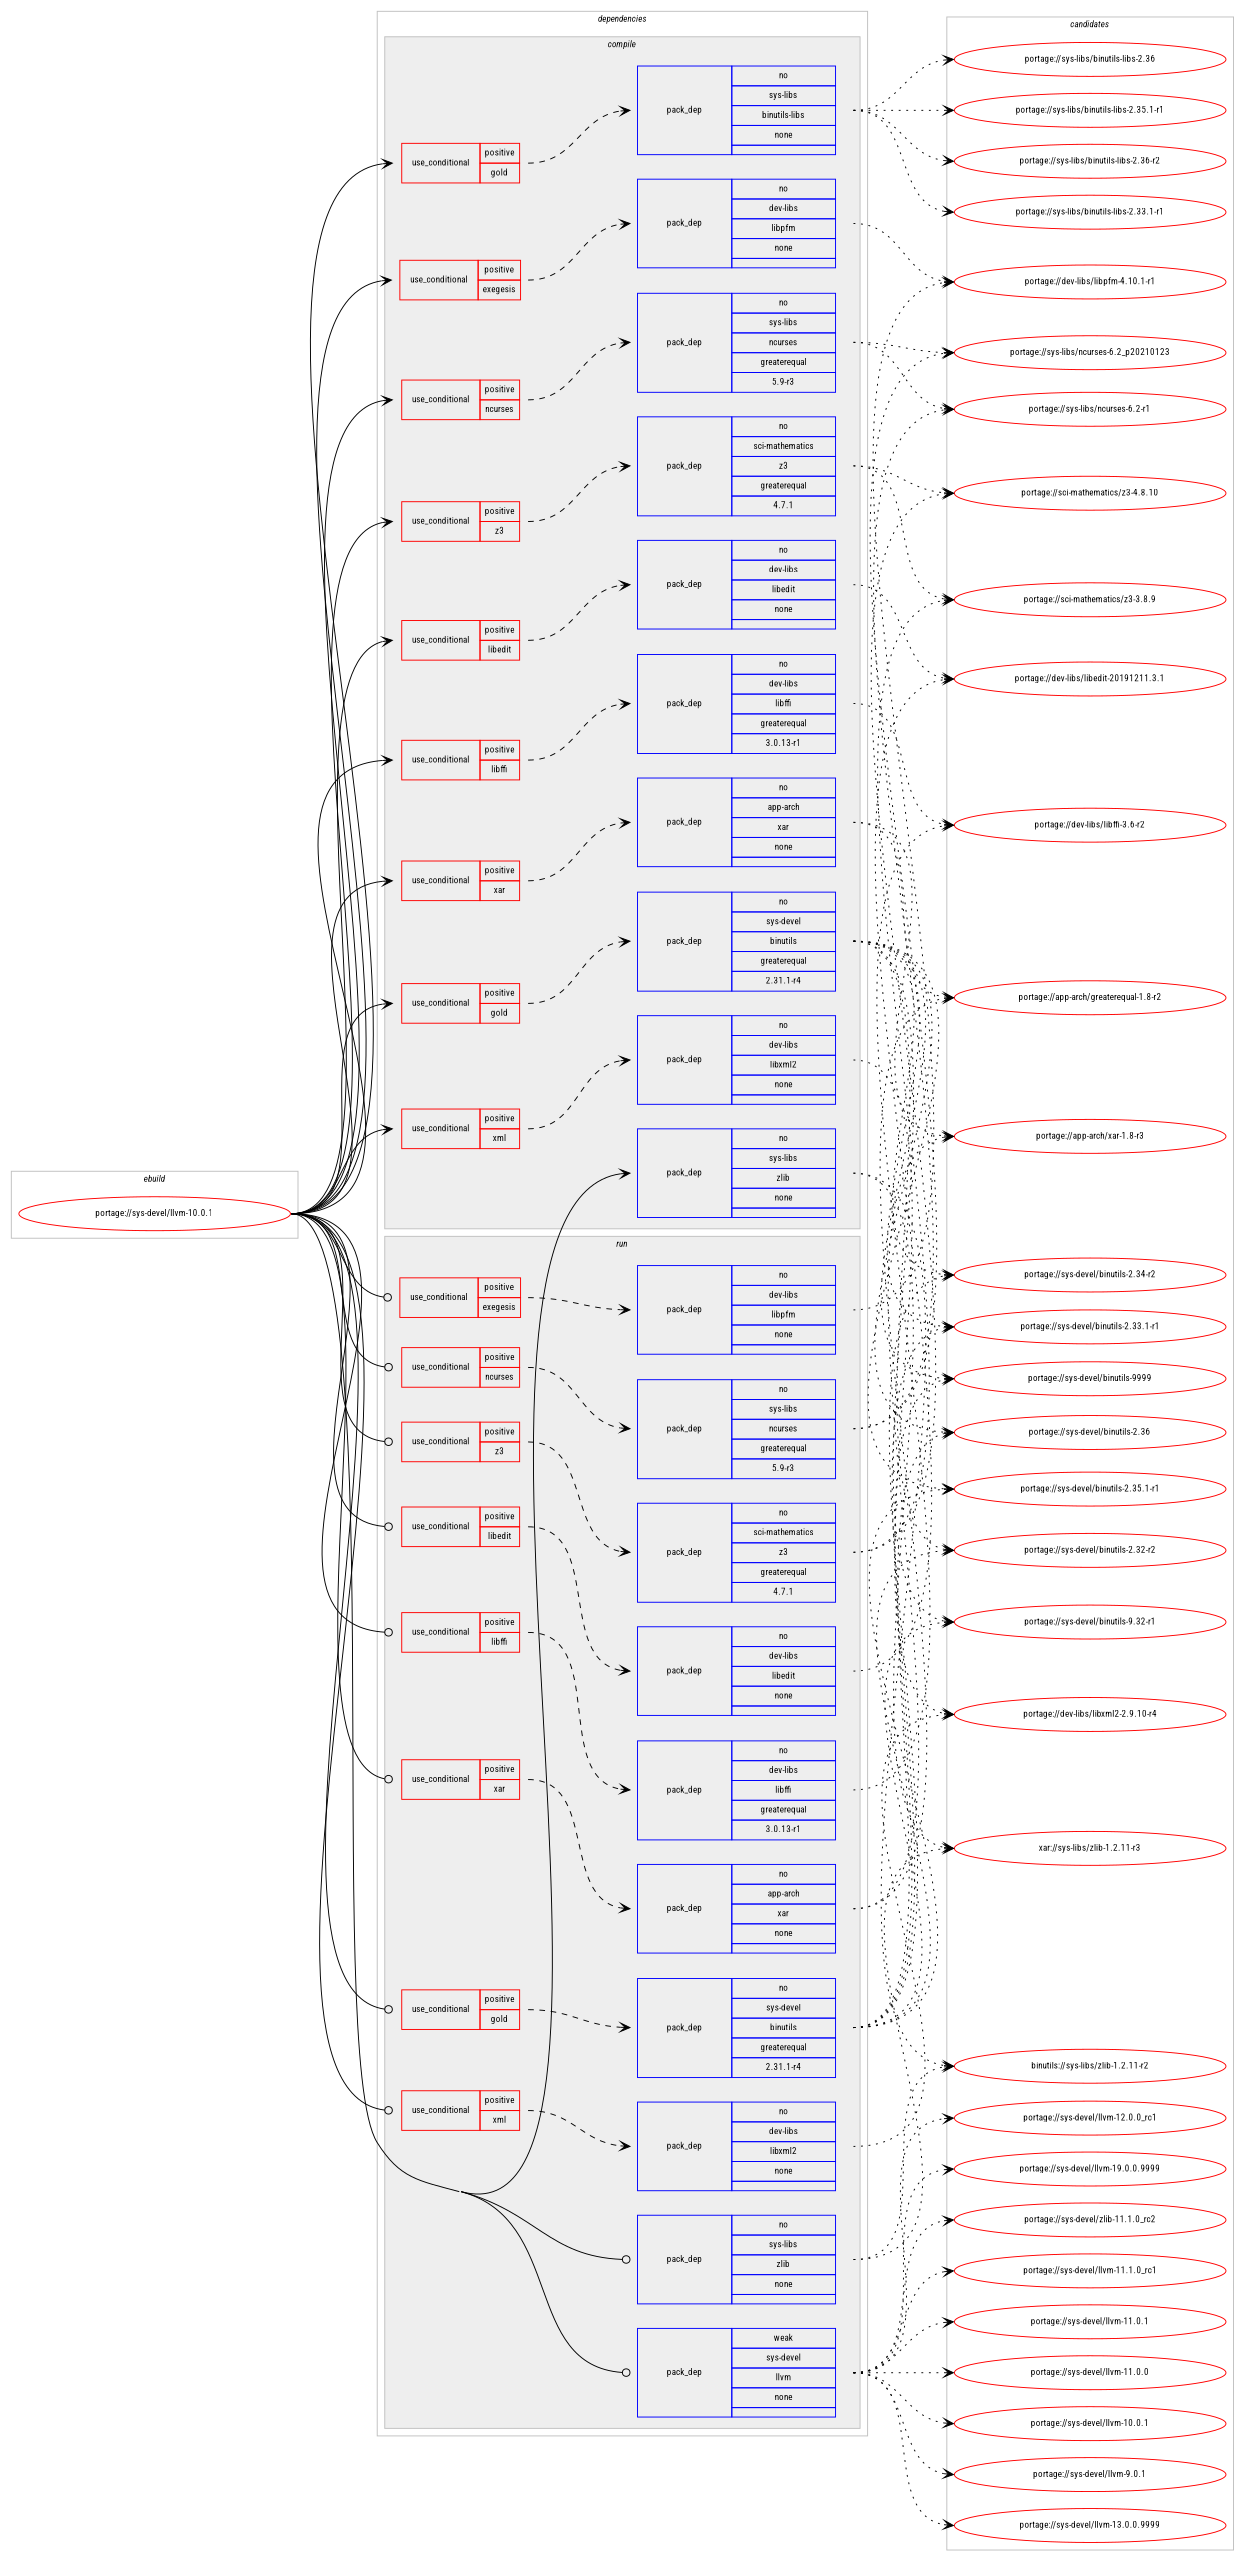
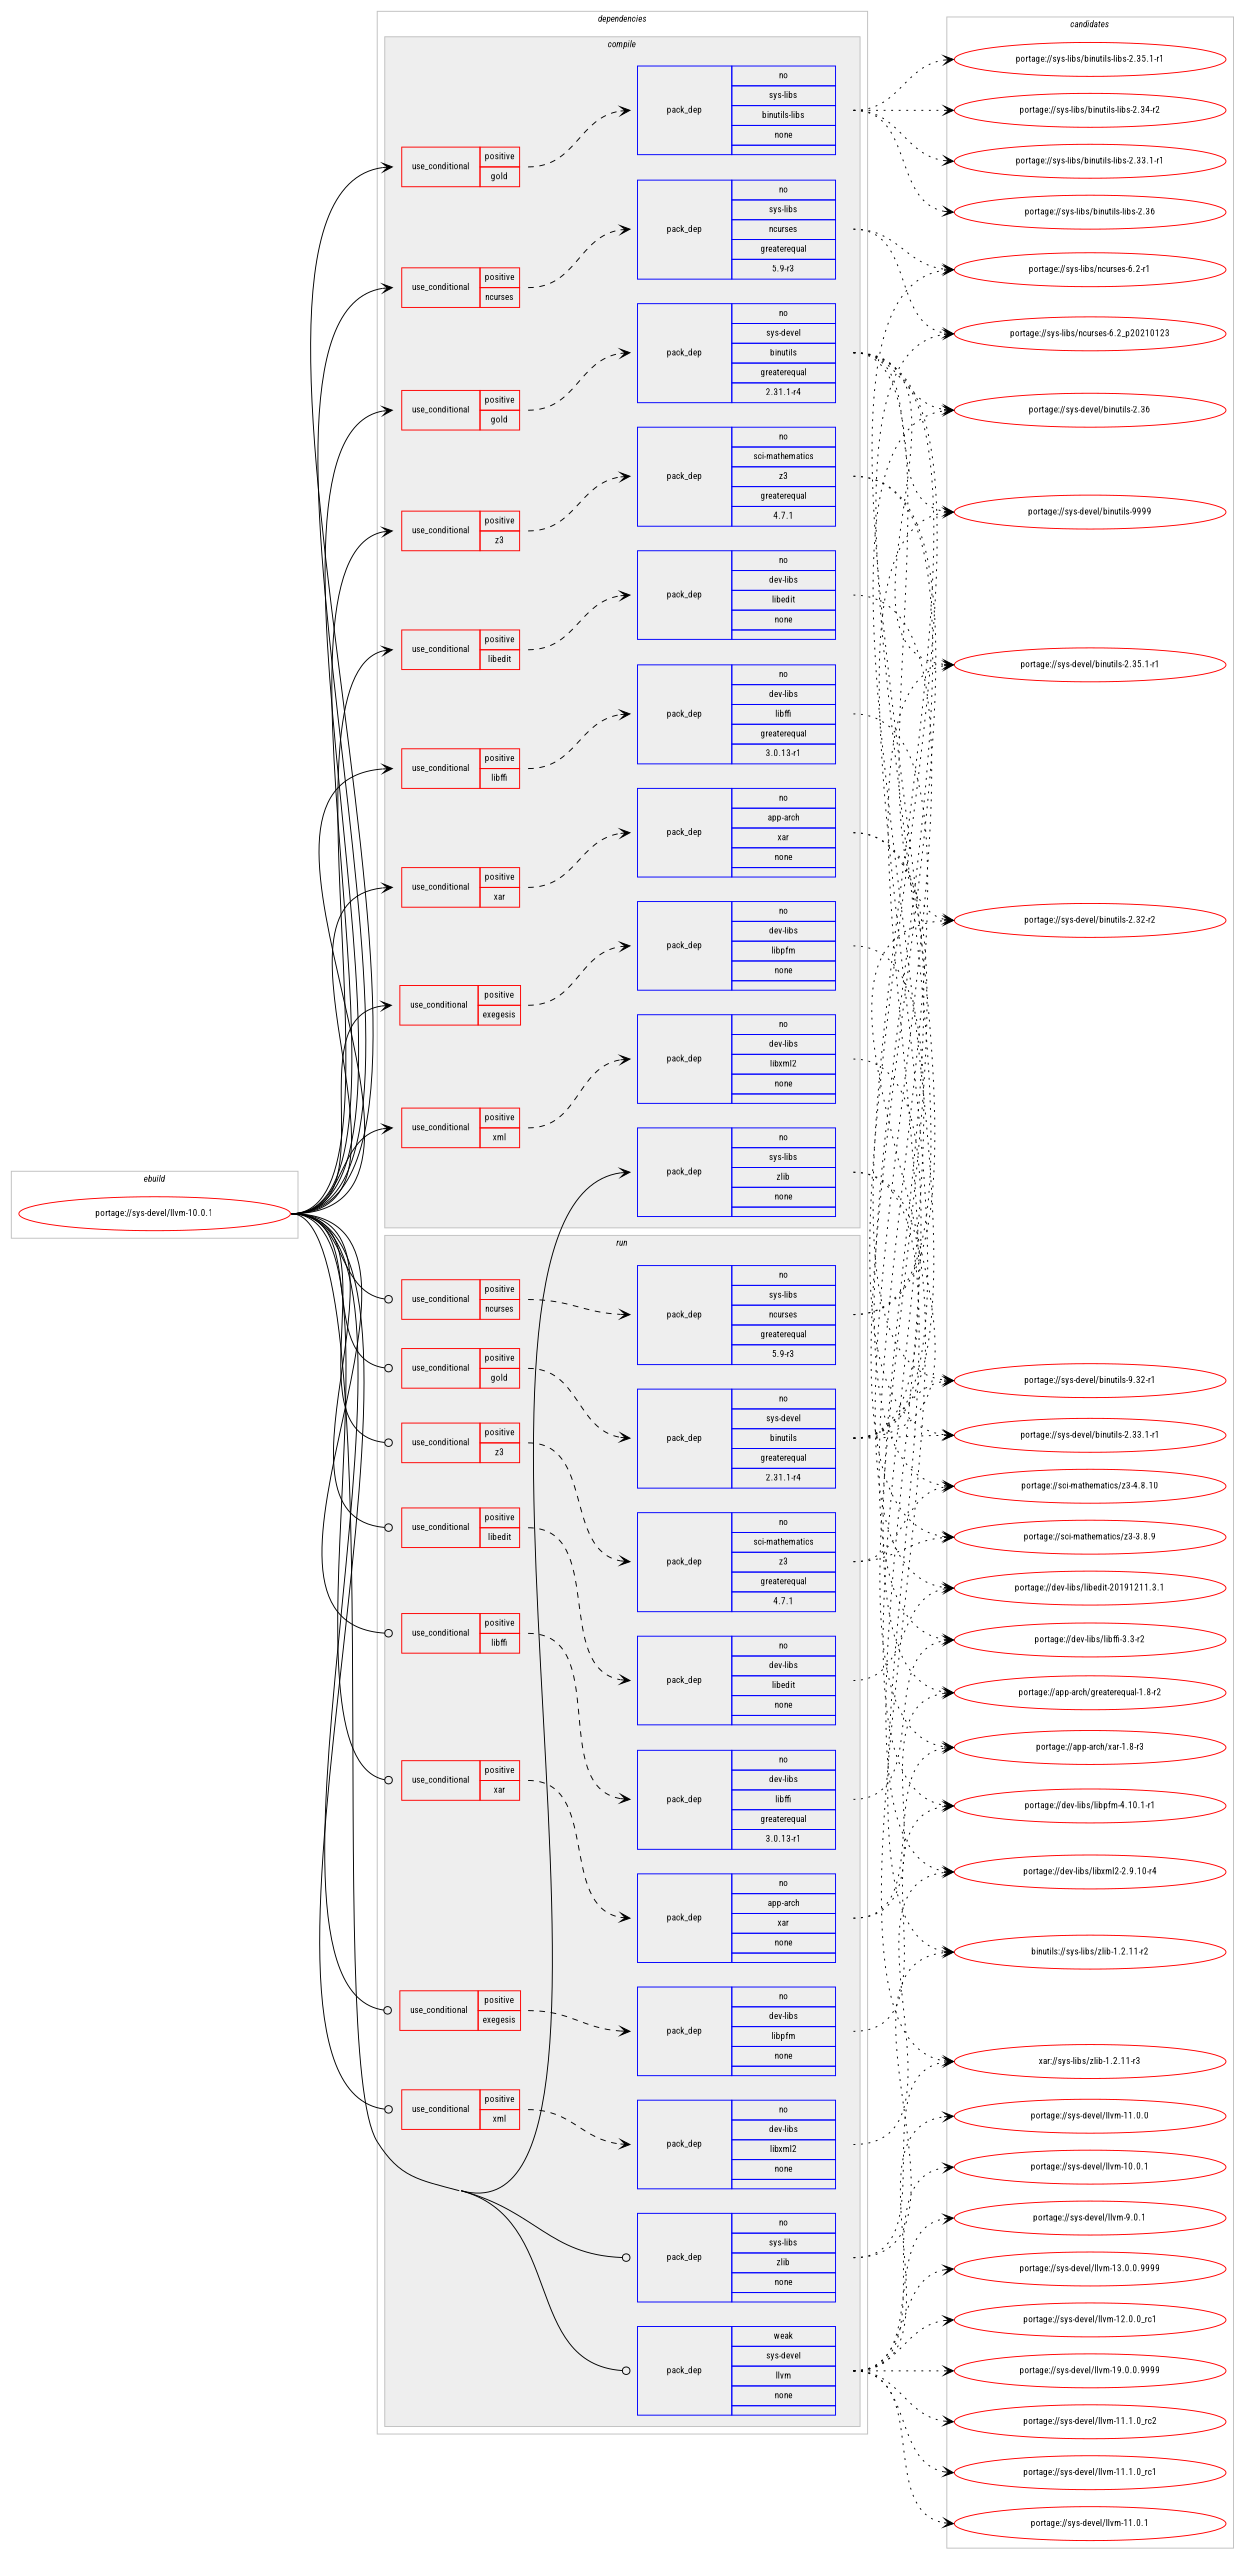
node "portage://sys-libs/binutils-libs-2.36-r2": label "portage://sys-libs/binutils-libs-2.36-r2" -> "portage://sys-libs/binutils-libs-2.34-r2"
node "portage://dev-libs/libffi-3.6-r2": label "portage://dev-libs/libffi-3.6-r2" -> "portage://dev-libs/libffi-3.3-r2"
node "portage://sys-devel/binutils-2.34-r2": removed
node "portage://sys-devel/zlib-11.1.0_rc2": label "portage://sys-devel/zlib-11.1.0_rc2" -> "portage://sys-devel/llvm-11.1.0_rc2"
